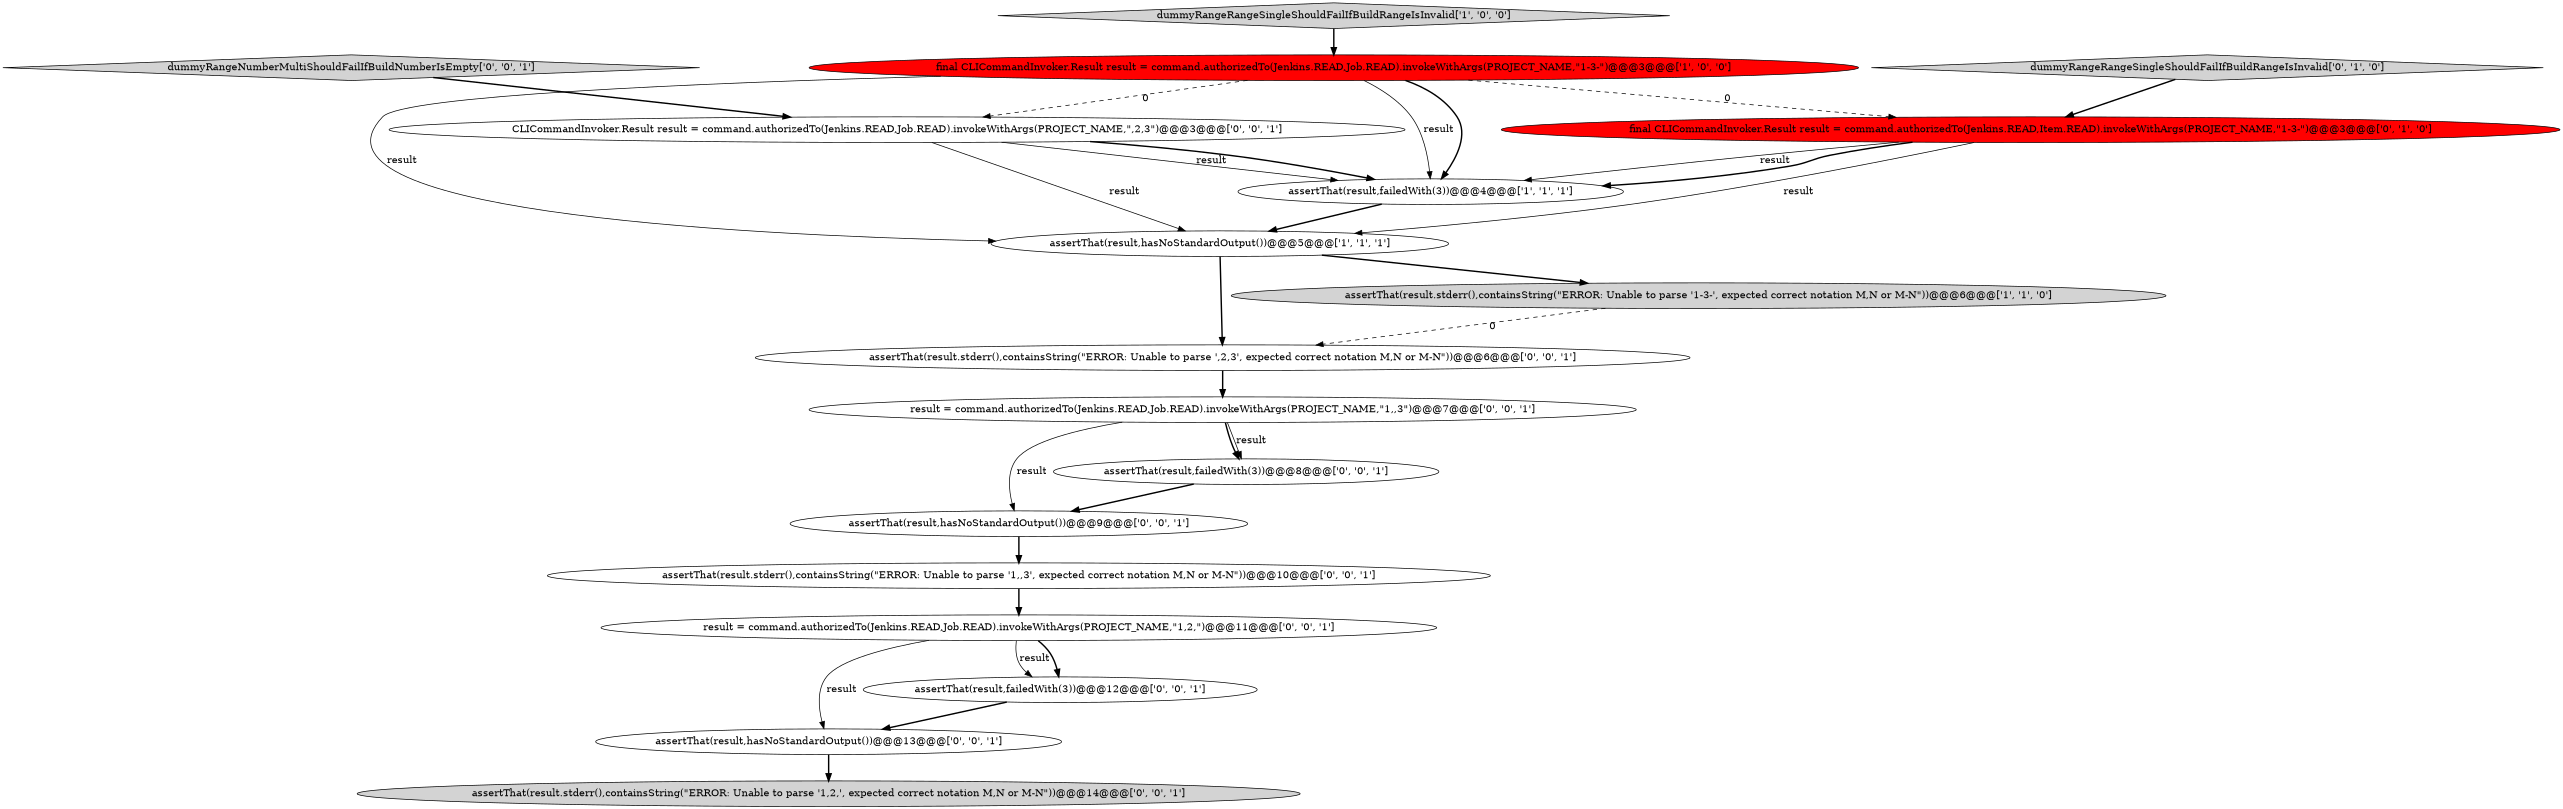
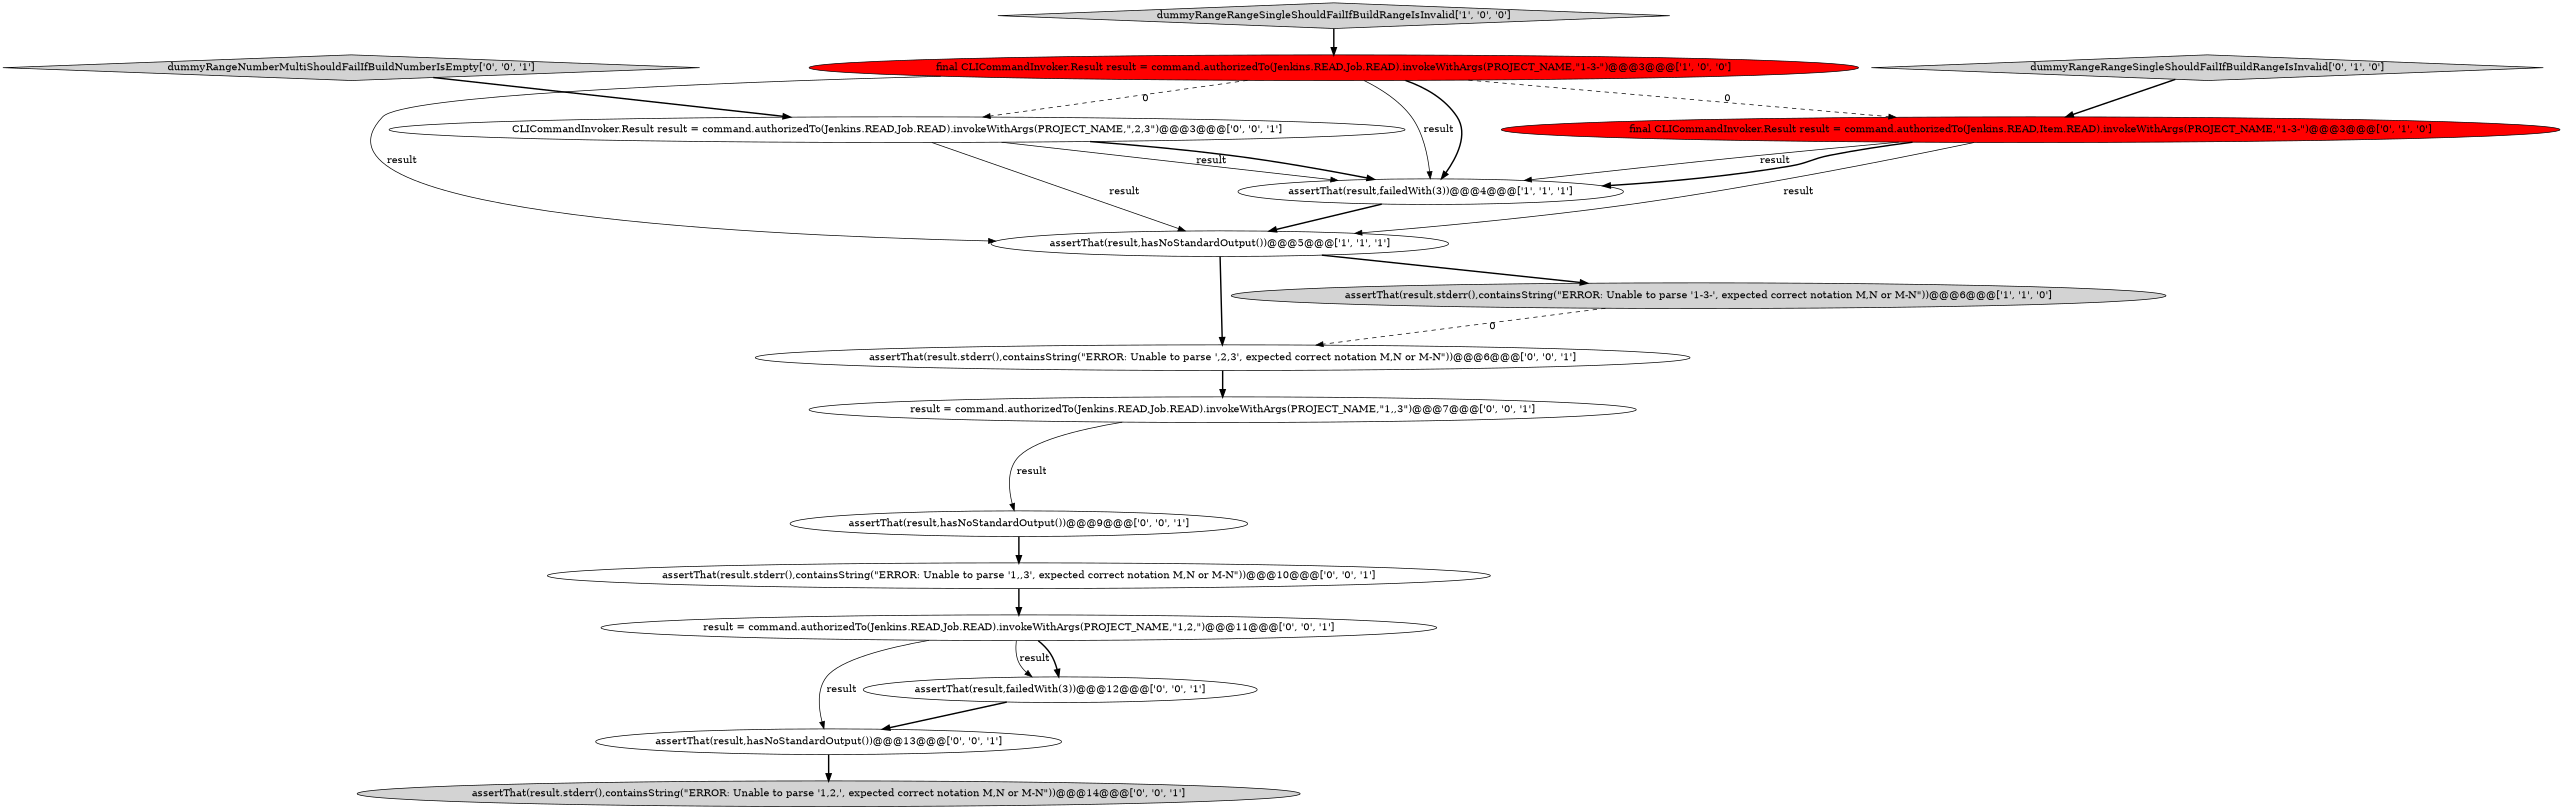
node "assertThat(result,failedWith(3))@@@8@@@['0', '0', '1']": removed
